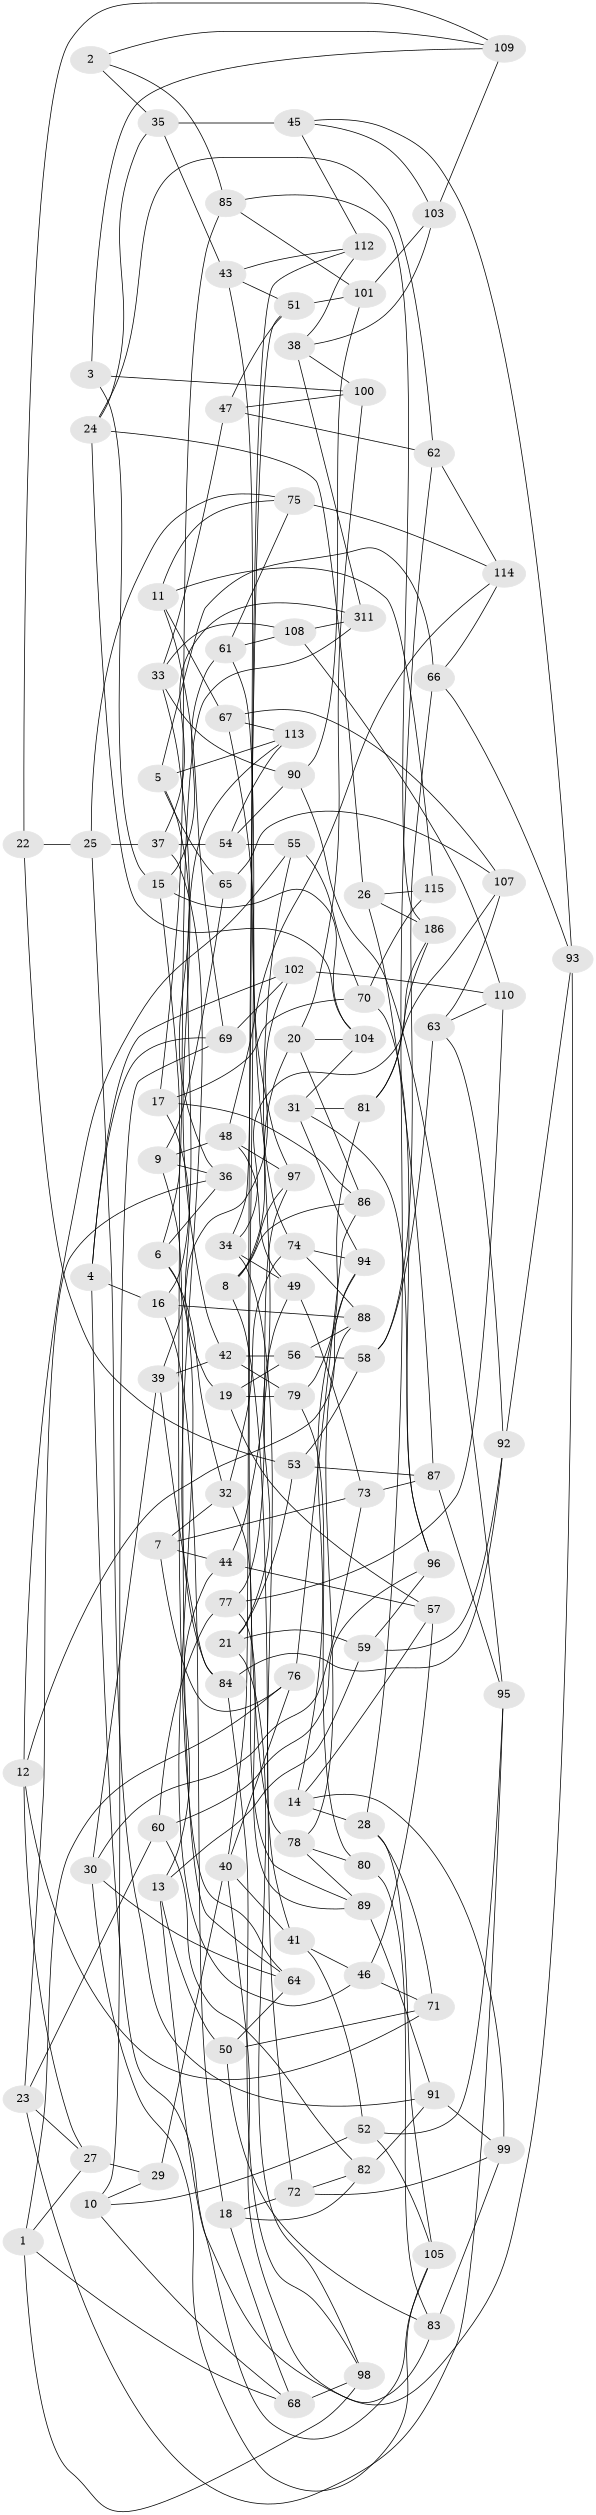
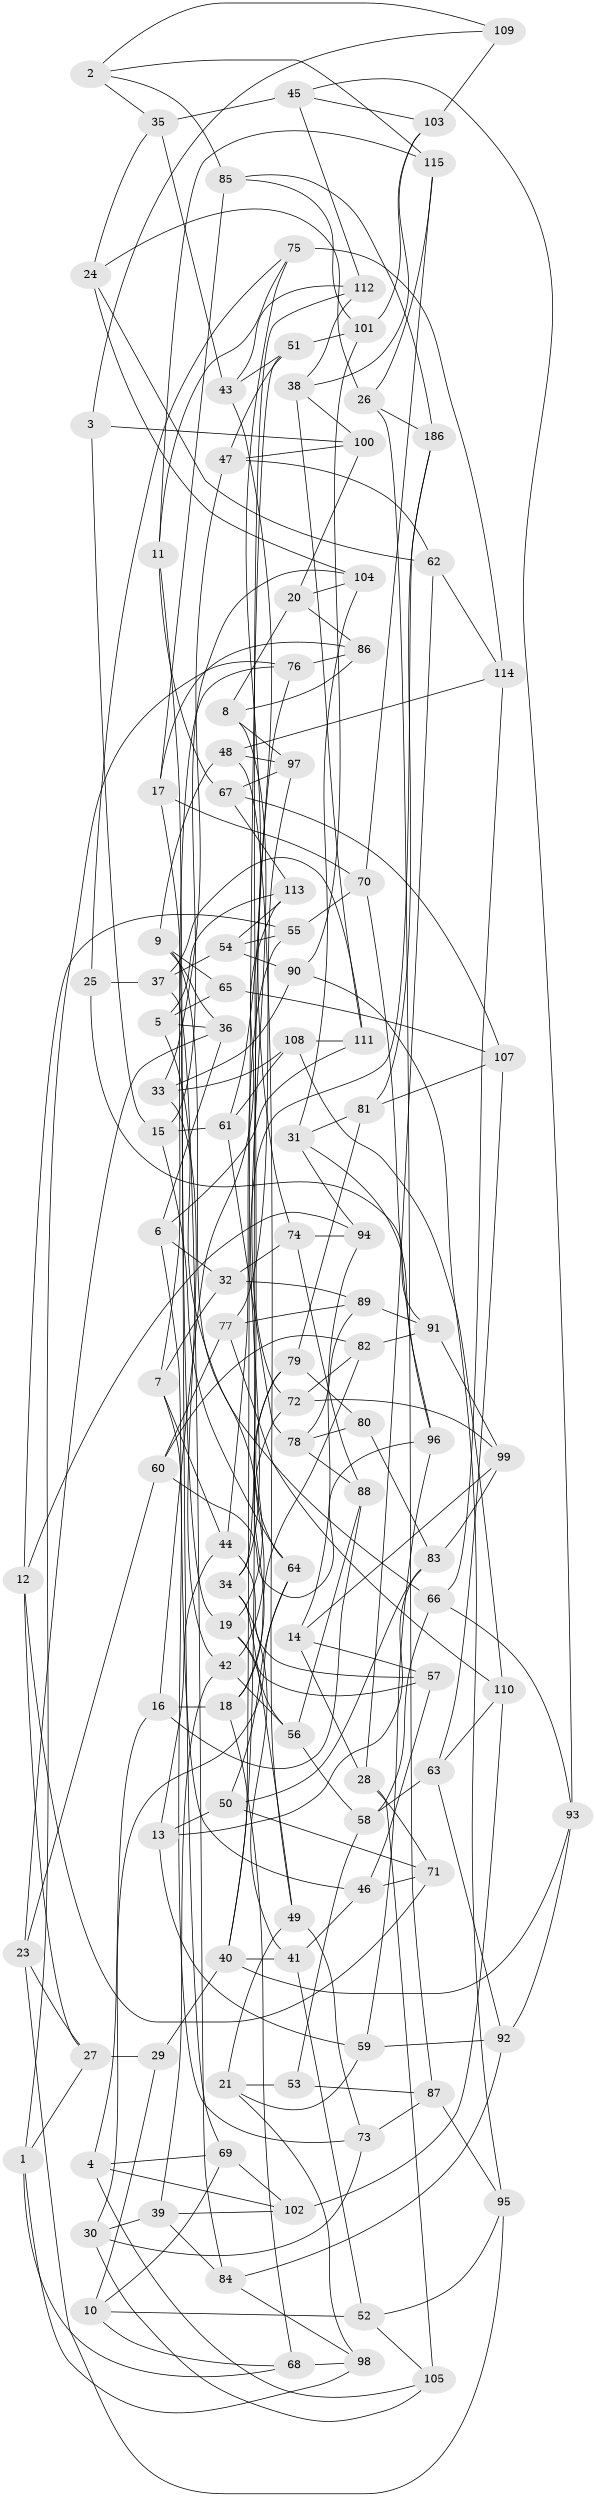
edge "2" -- "115": added
node "311": label "311" -> "111"
node "22": removed
